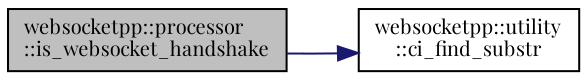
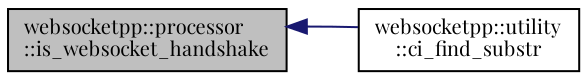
edge "websocketpp::processor ::is_websocket_handshake" -> "websocketpp::utility ::ci_find_substr": reversed
